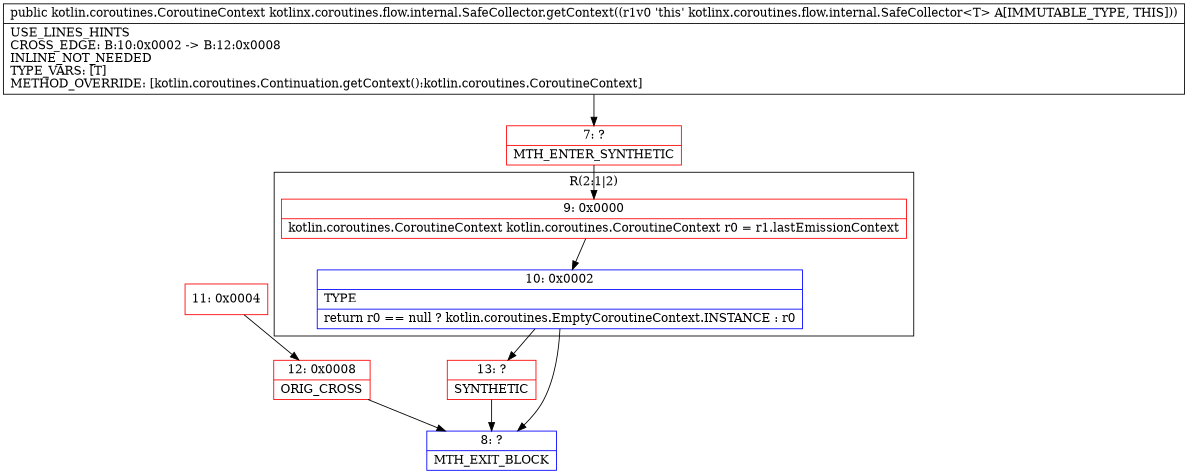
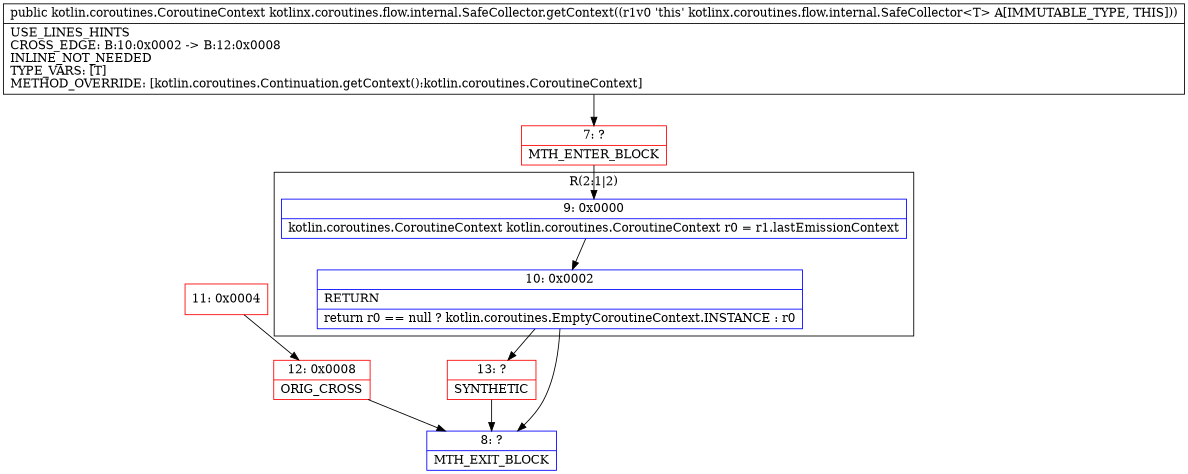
node "7: ?": text "MTH_ENTER_SYNTHETIC" -> "MTH_ENTER_BLOCK"
node "9: 0x0000": color red -> blue
node "10: 0x0002": text "TYPE" -> "RETURN"
